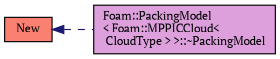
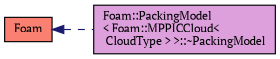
node "New": label "New" -> "Foam"
